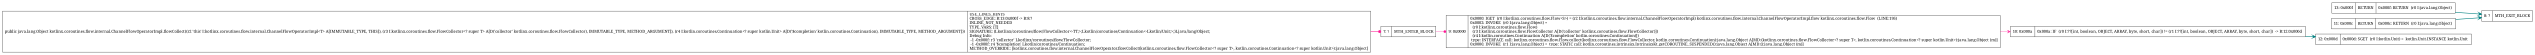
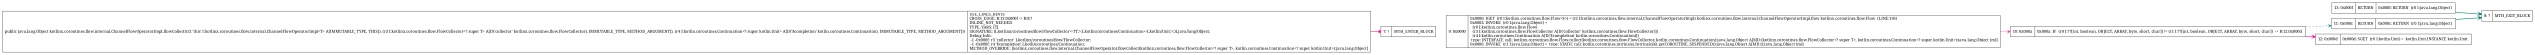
edge "10: 0x000a" -> "11: 0x000c": added
edge "7: ?" -> "9: 0x0000": removed
edge "10: 0x000a" -> "12: 0x000d": color teal -> deeppink
